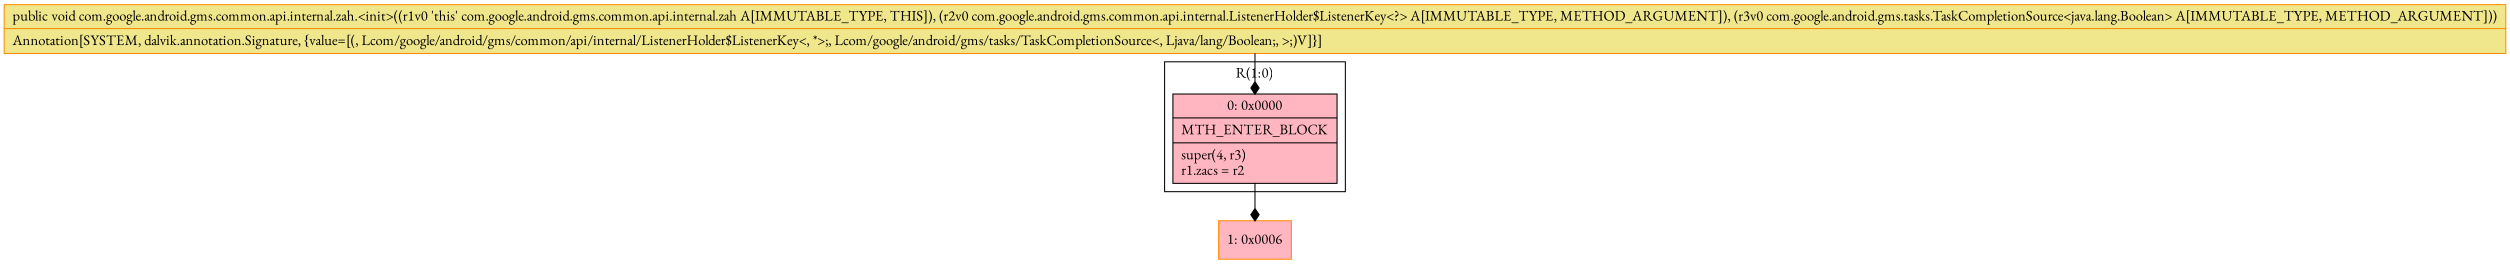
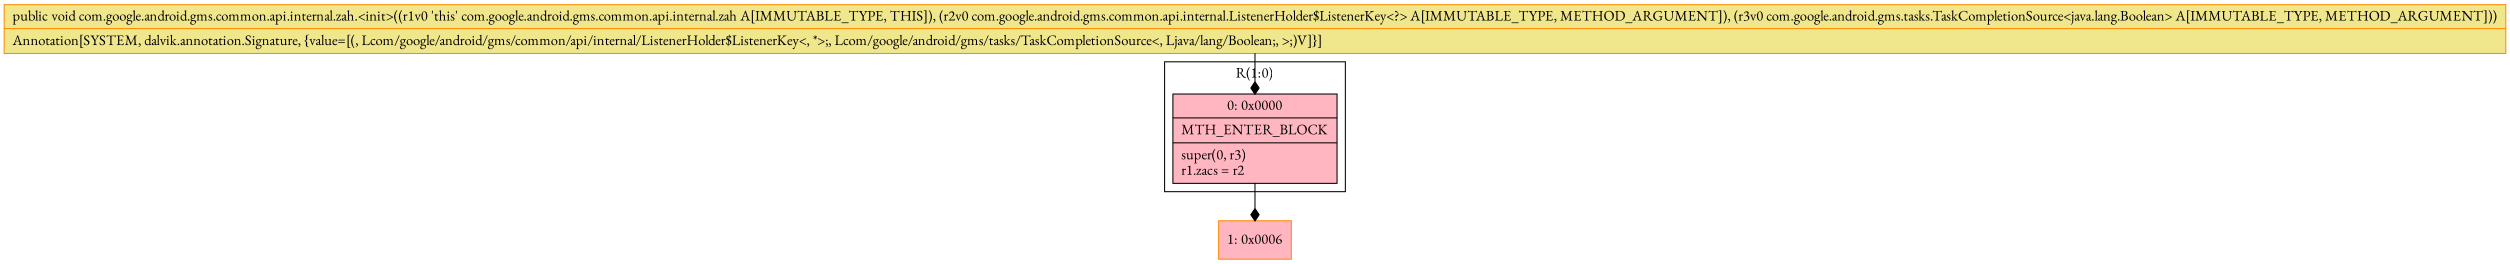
node "0: 0x0000": text "super(4, r3)" -> "super(0, r3)"
